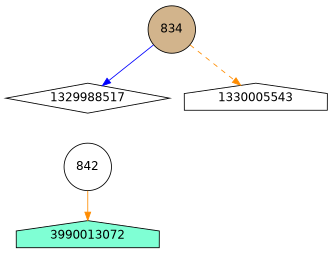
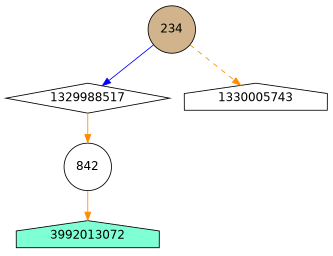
node "834": label "834" -> "234"
node "1330005543": label "1330005543" -> "1330005743"
edge "1329988517" -> "842": added
node "3990013072": label "3990013072" -> "3992013072"
